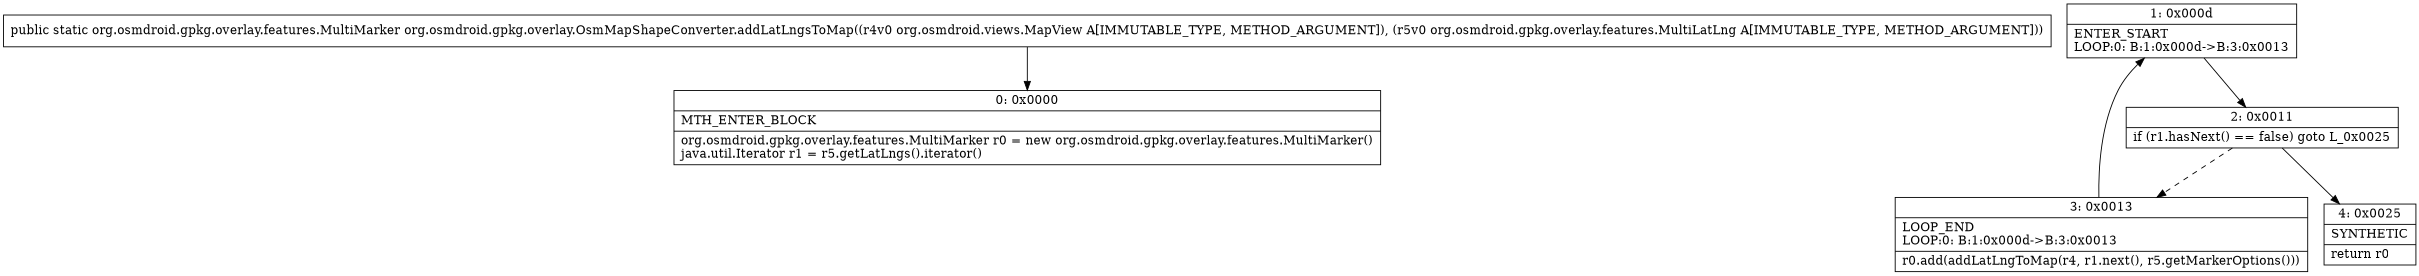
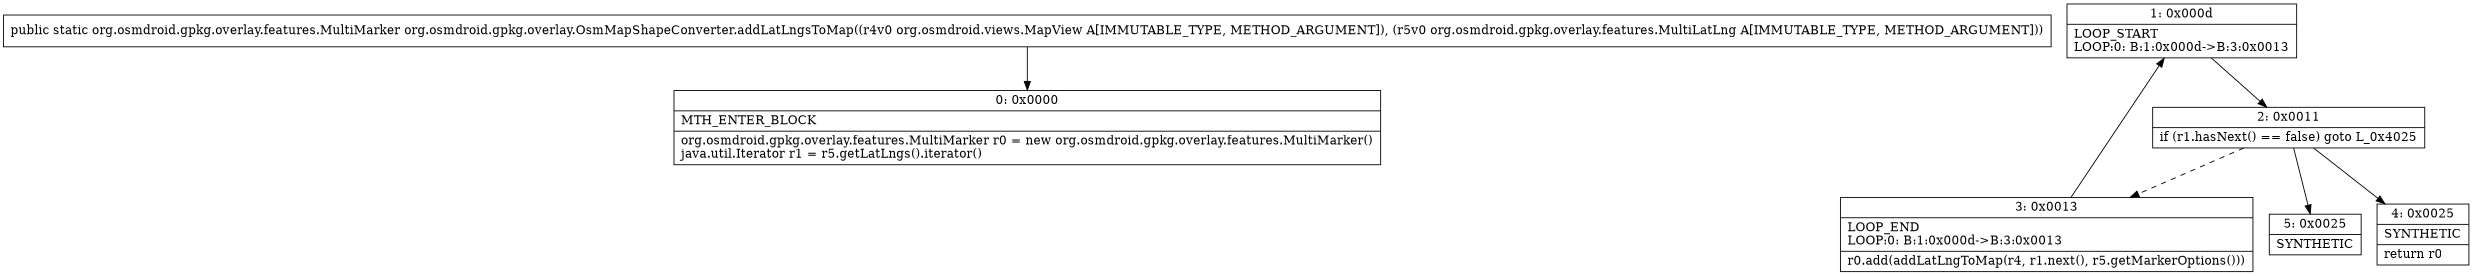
node "1: 0x000d": text "ENTER_START" -> "LOOP_START"
node "2: 0x0011": text "if (r1.hasNext() == false) goto L_0x0025" -> "if (r1.hasNext() == false) goto L_0x4025"
node "5: 0x0025": added
